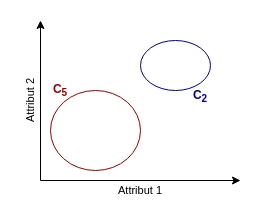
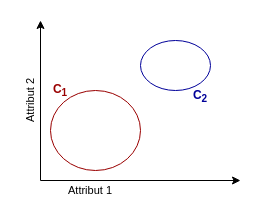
node "C5": label "C5" -> "C1"
node "Attribut 1": moved (141, 191) -> (91, 191)
